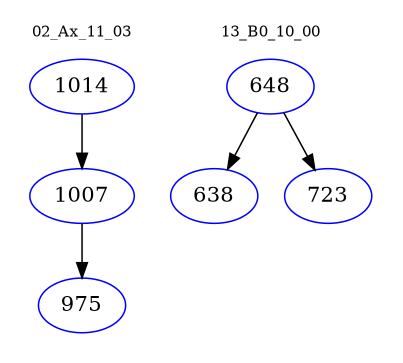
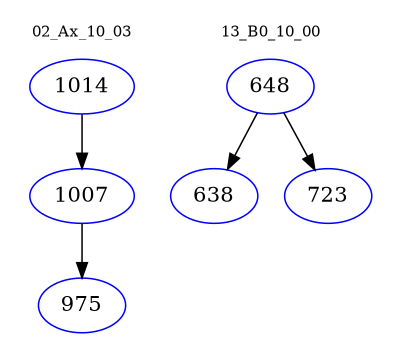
cluster "02_Ax_11_03": label "02_Ax_11_03" -> "02_Ax_10_03"
